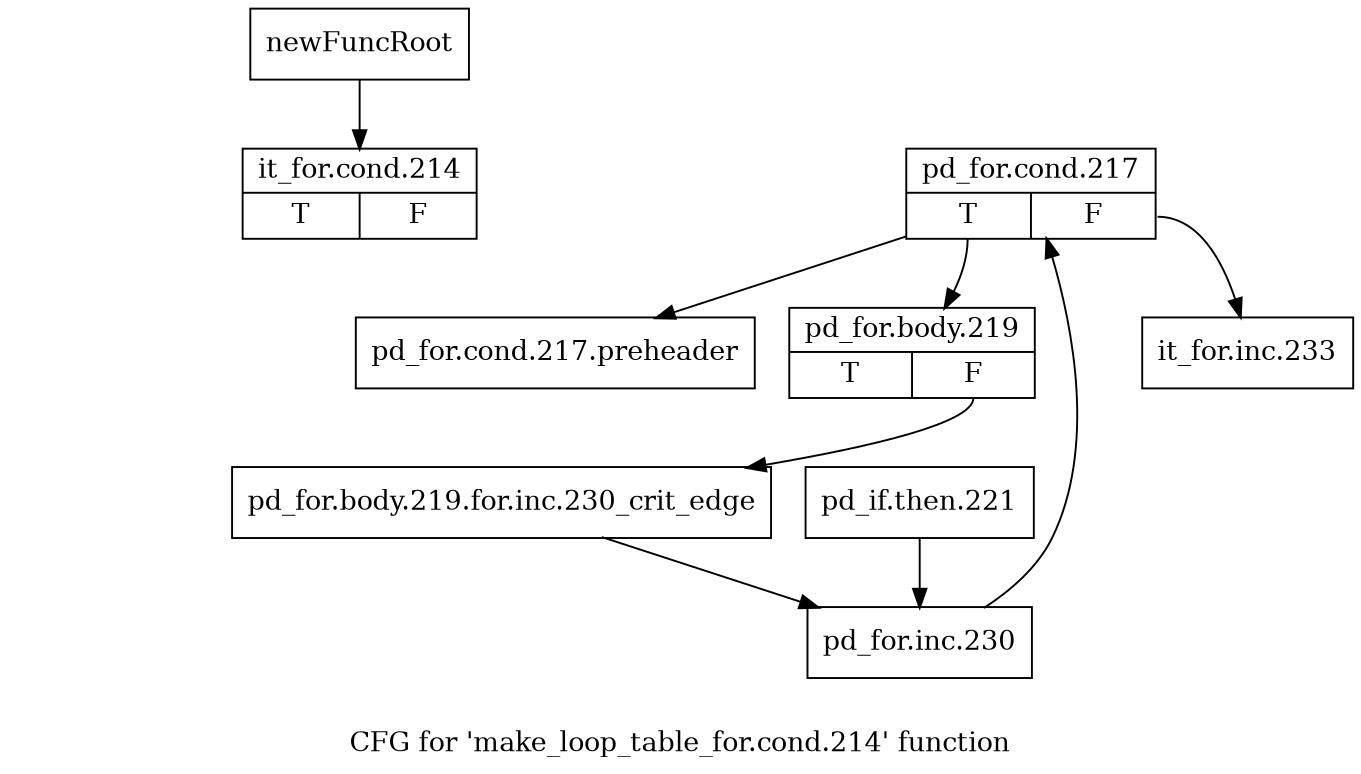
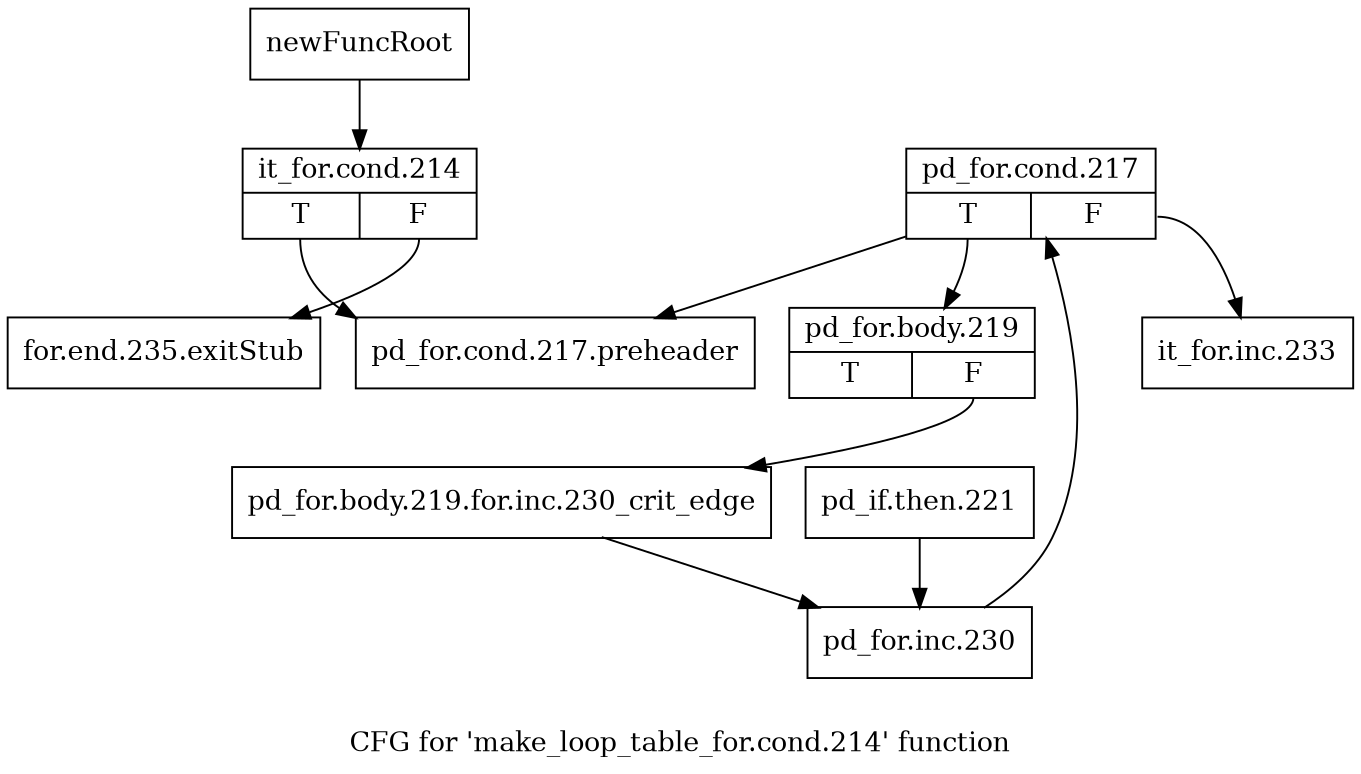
edge "it_for.cond.214" -> "pd_for.cond.217.preheader": added
node "for.end.235.exitStub": added
